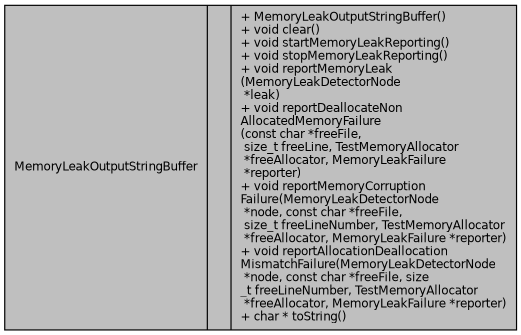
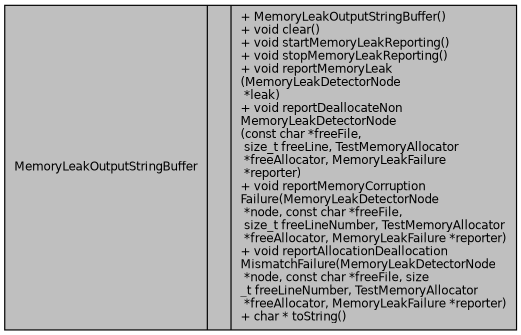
node "MemoryLeakOutputStringBuffer": text "AllocatedMemoryFailure" -> "MemoryLeakDetectorNode"
